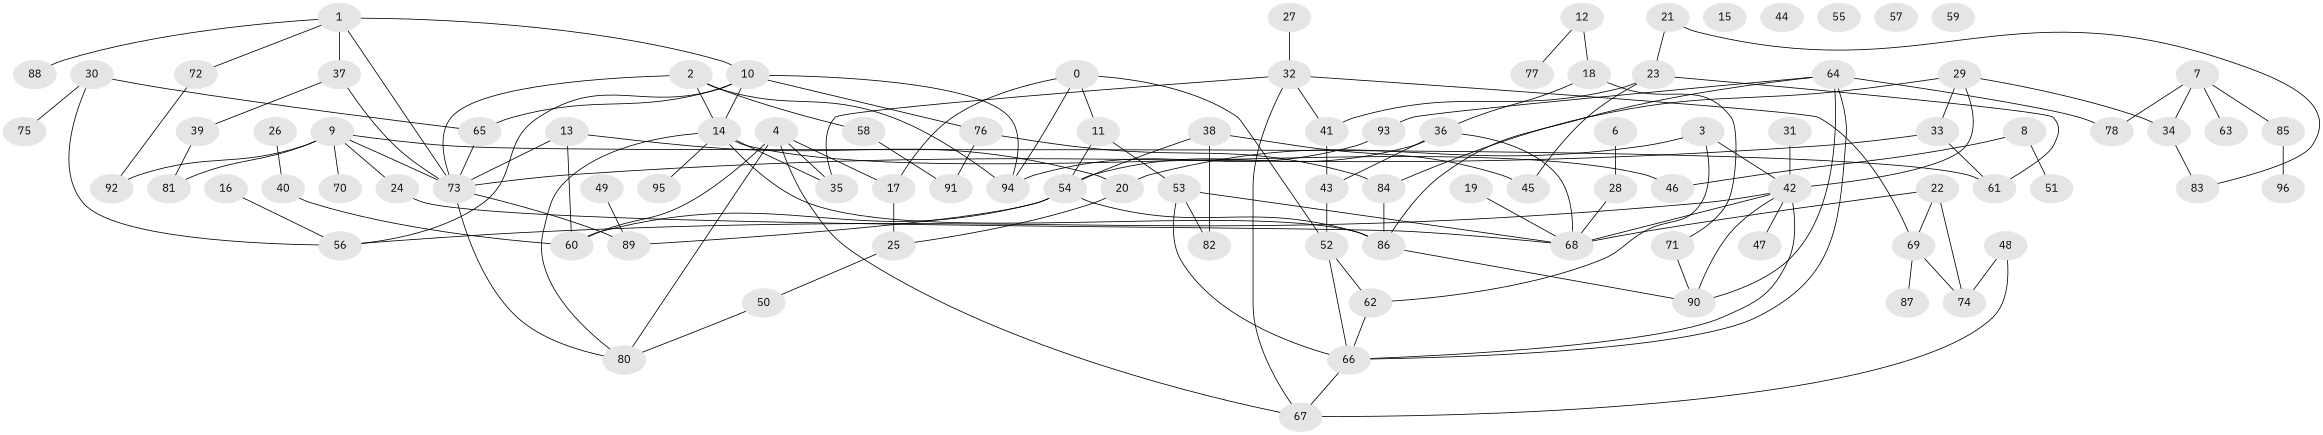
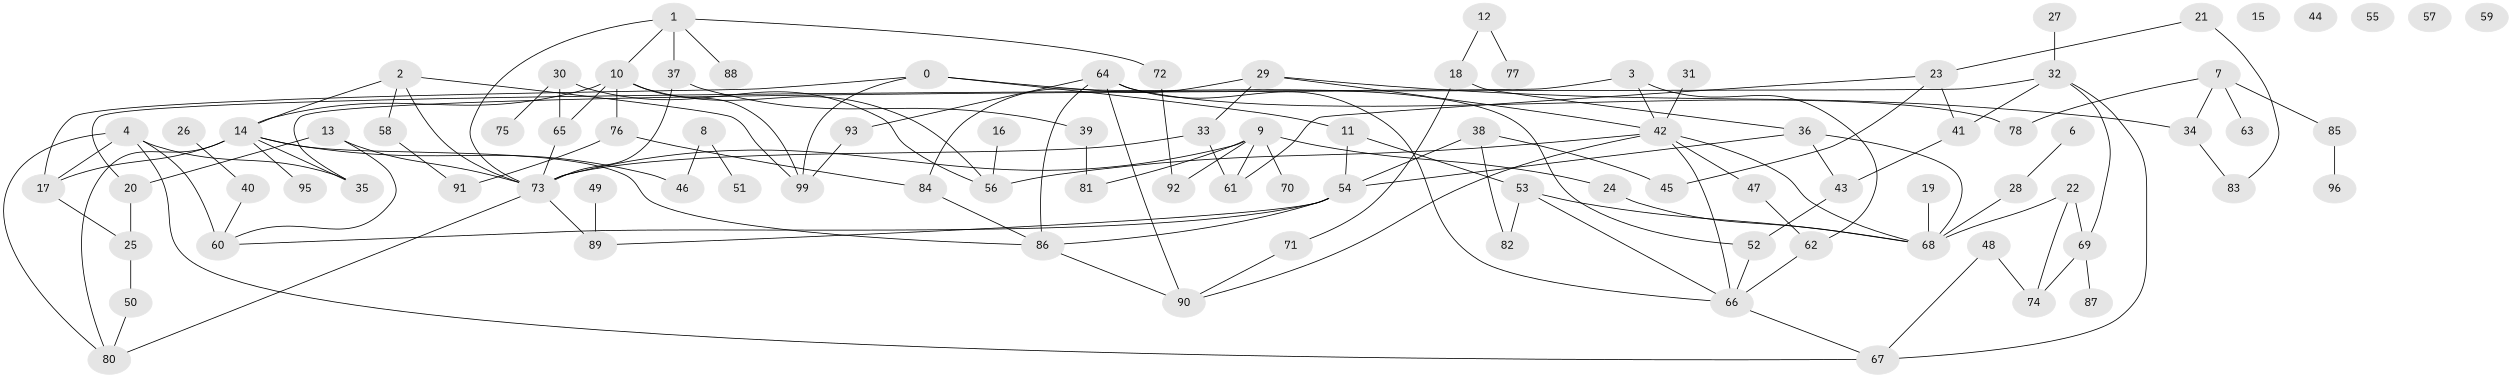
edge "14" -- "17": added
node "94": label "94" -> "99"
edge "52" -- "62": now "47" -- "62"
